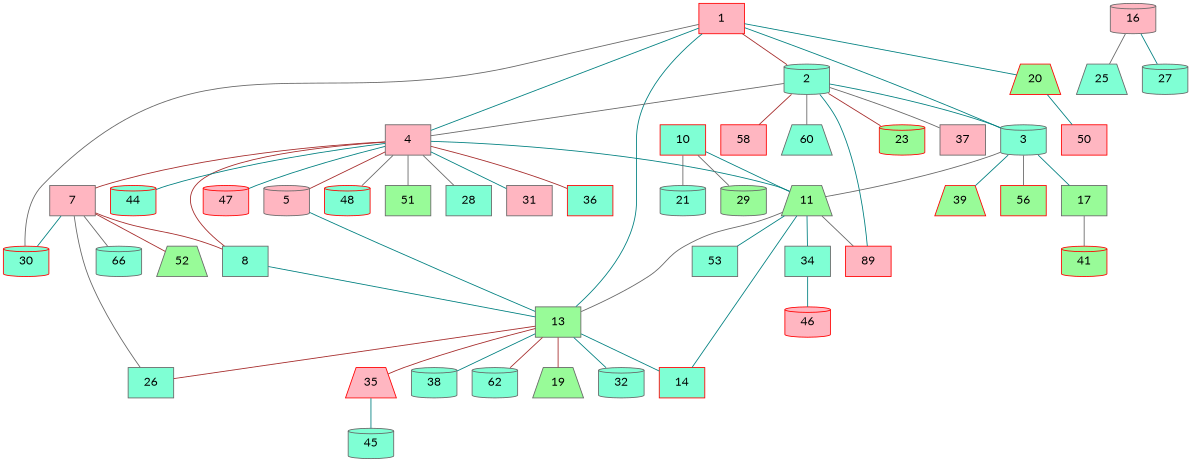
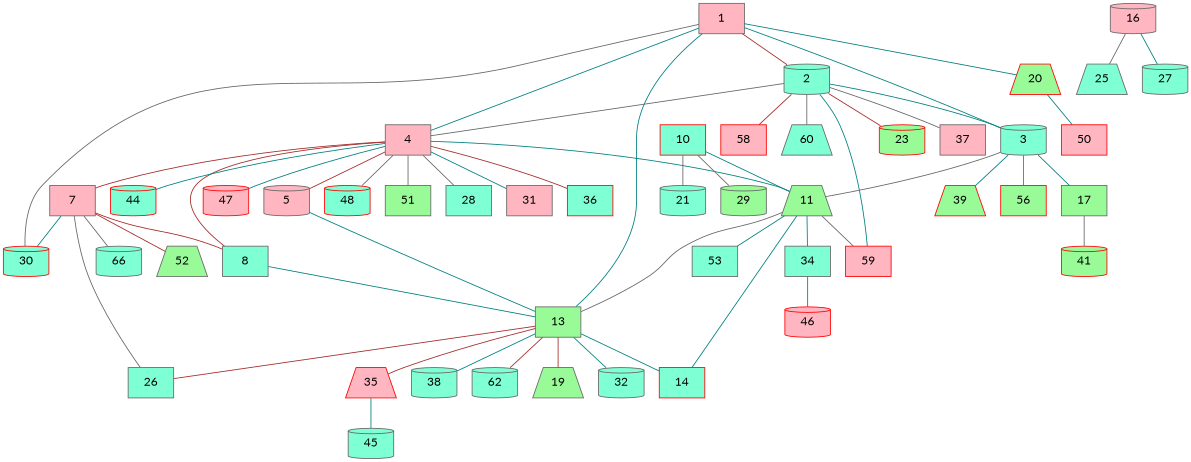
node "1": color red -> gray40
node "89": label "89" -> "59"
